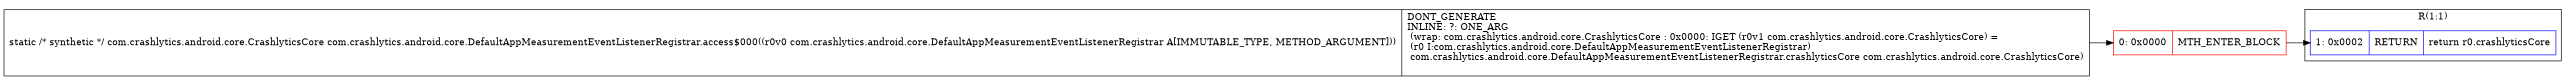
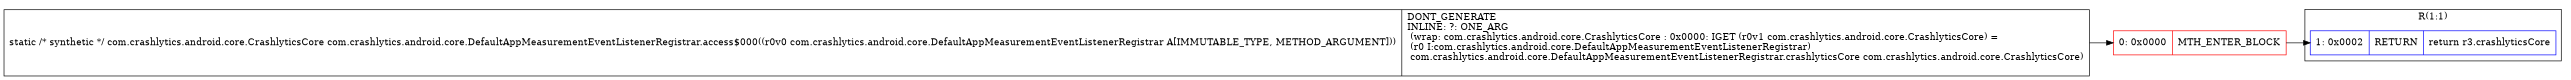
node "1: 0x0002": text "return r0.crashlyticsCore" -> "return r3.crashlyticsCore"
